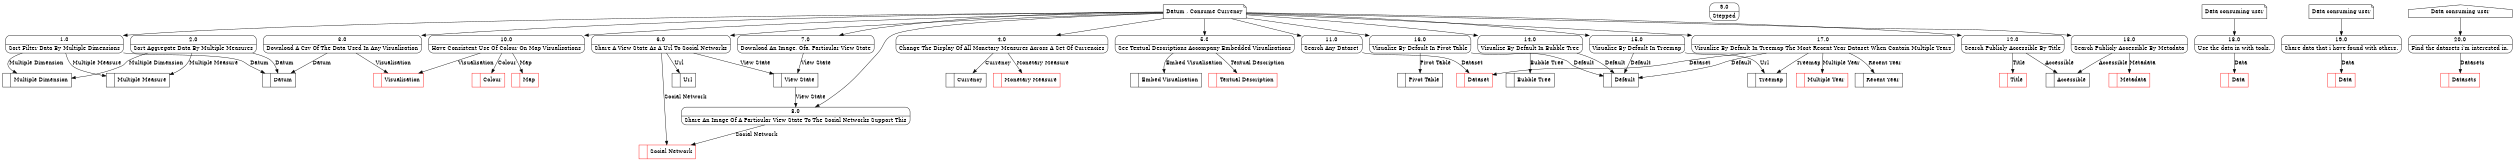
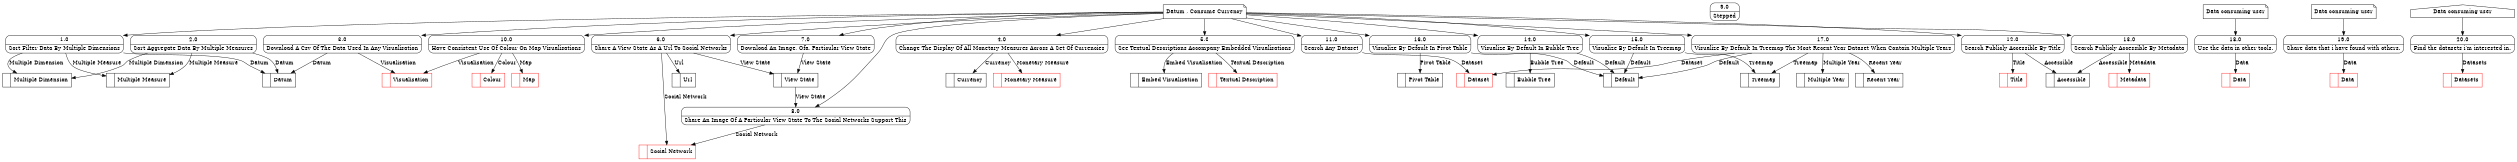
node "18.0": text "Use the data in with tools." -> "Use the data in other tools."
edge "15.0" -> "Treemap": label "Url" -> "Treemap"
node "Multiple Year": color red -> black
